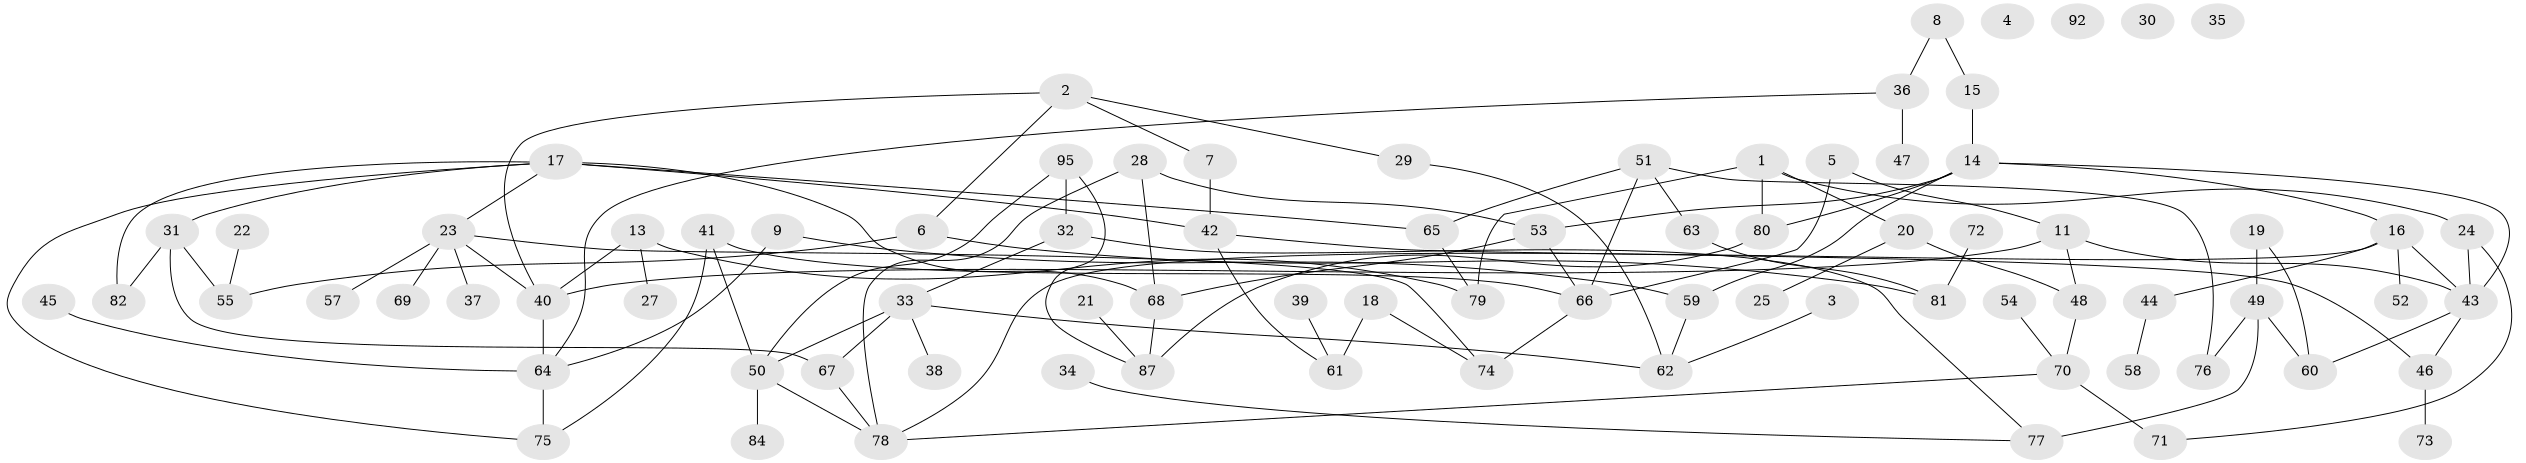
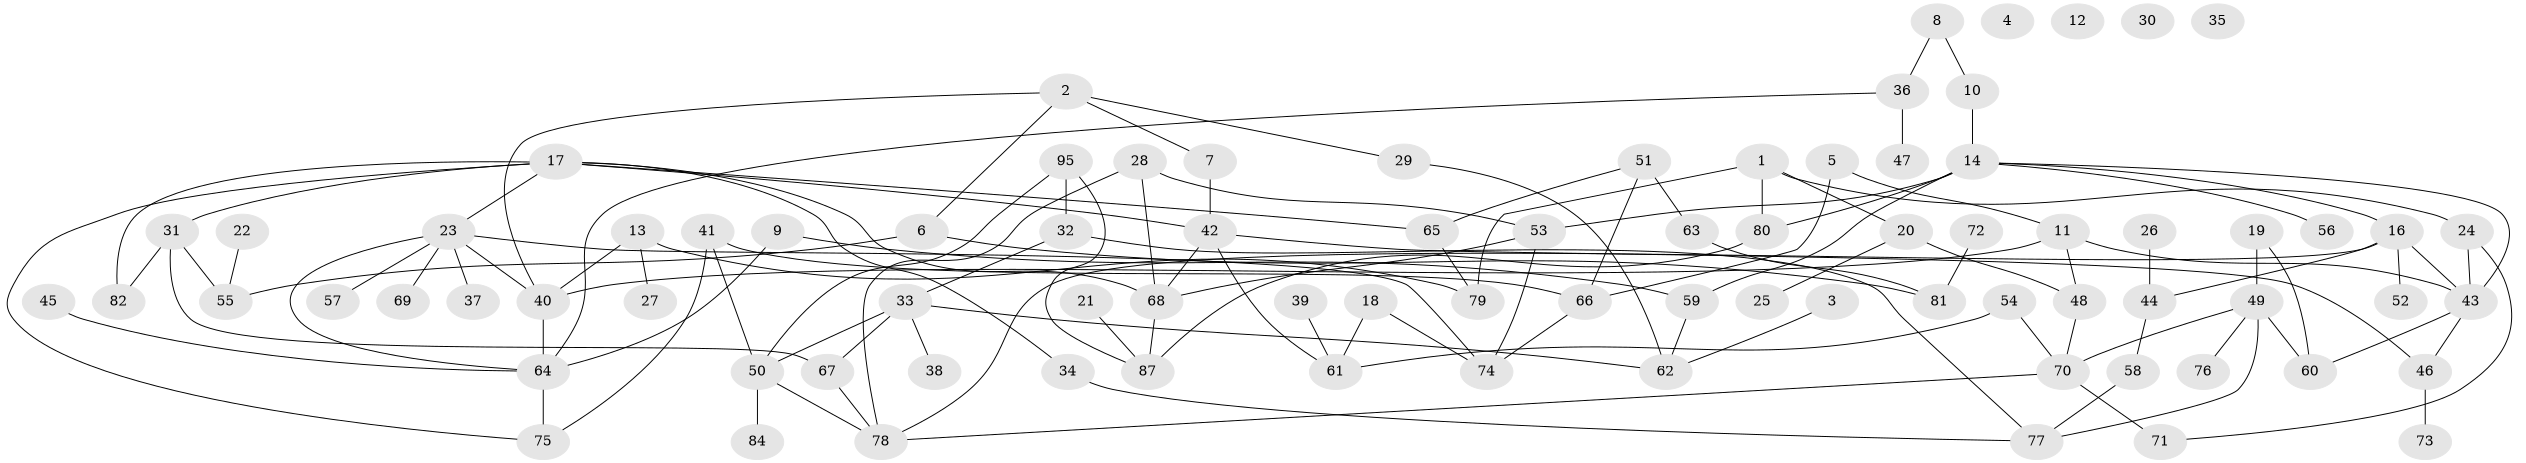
node "92": label "92" -> "12"
node "15": label "15" -> "10"
edge "51" -- "76": removed
edge "17" -- "34": added
node "26": added
node "56": added
edge "42" -- "68": added
edge "53" -- "66": now "53" -- "74"
edge "49" -- "70": added
edge "23" -- "64": added
edge "54" -- "61": added
edge "58" -- "77": added
